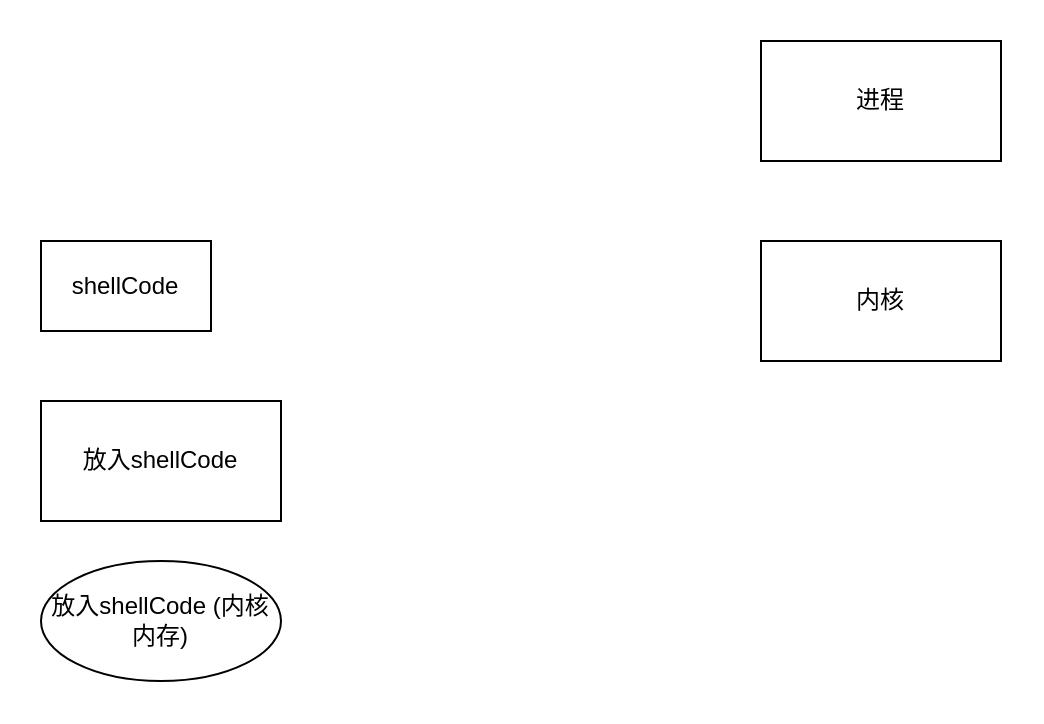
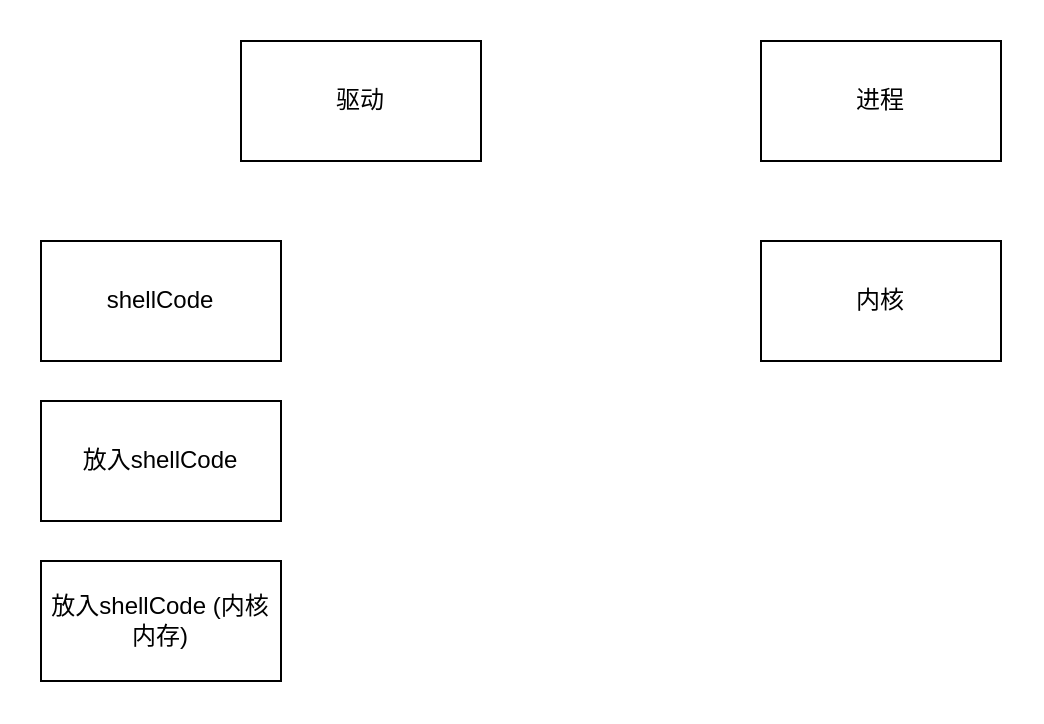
node "驱动": added
node "shellCode": size 170x90 -> 240x120
node "放入shellCode (内核内存)": shape ellipse -> rectangle
